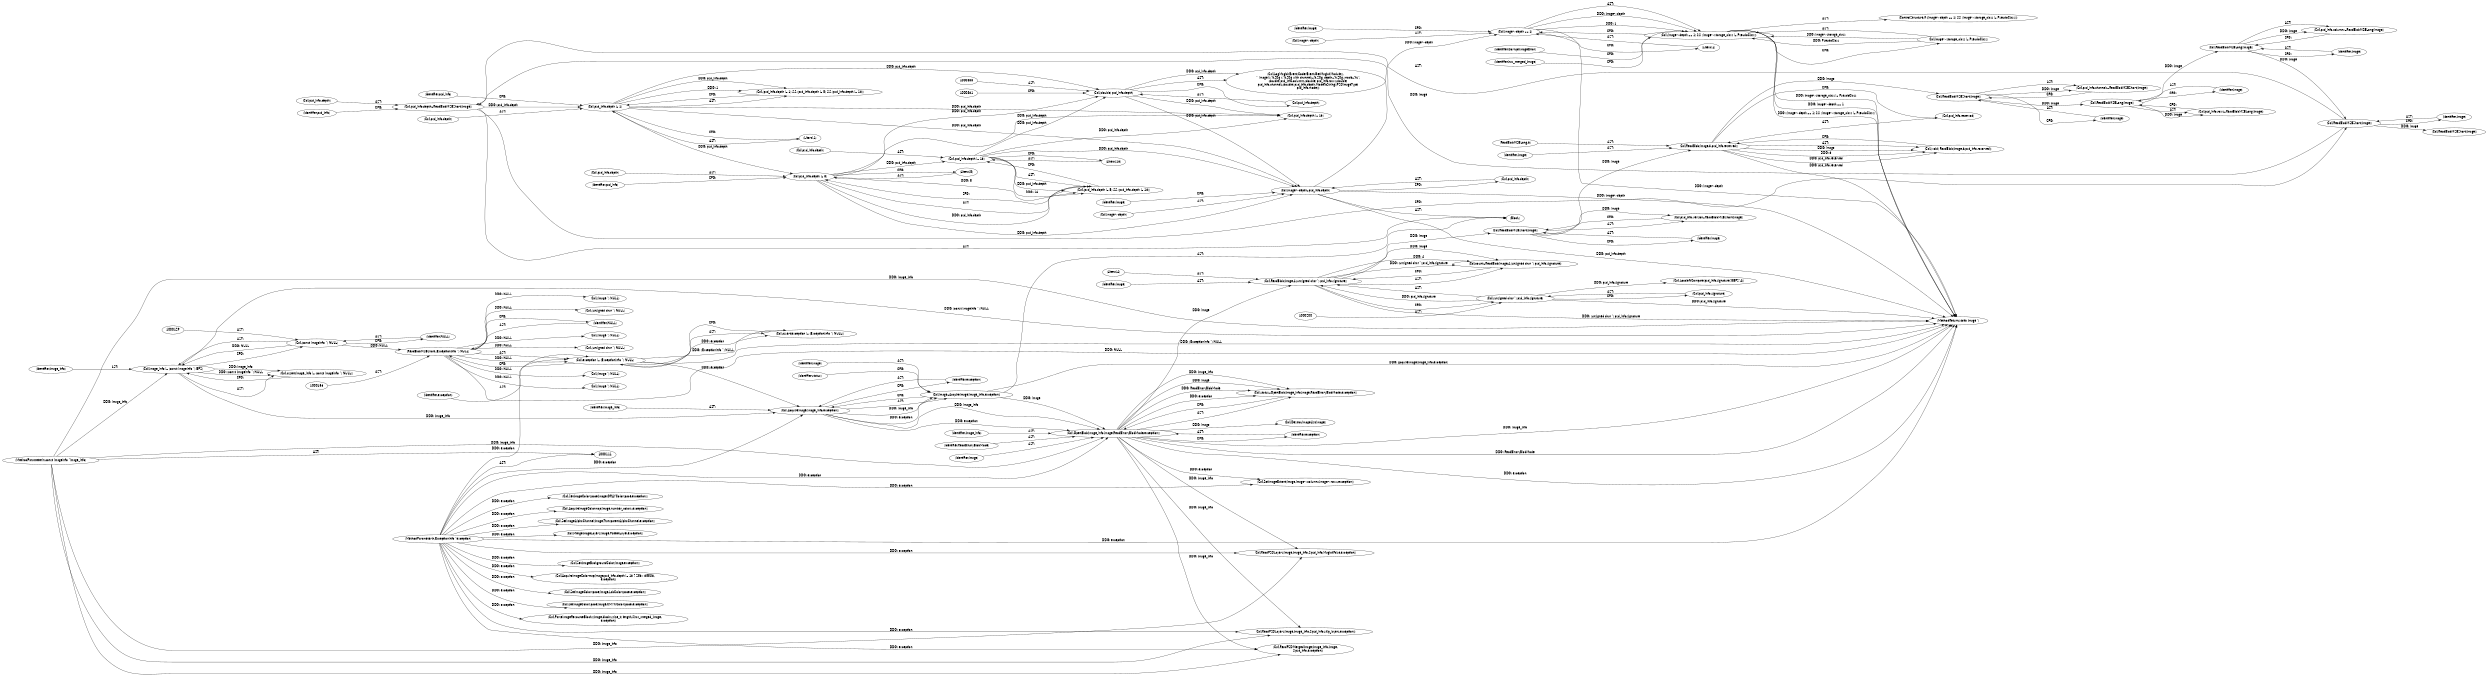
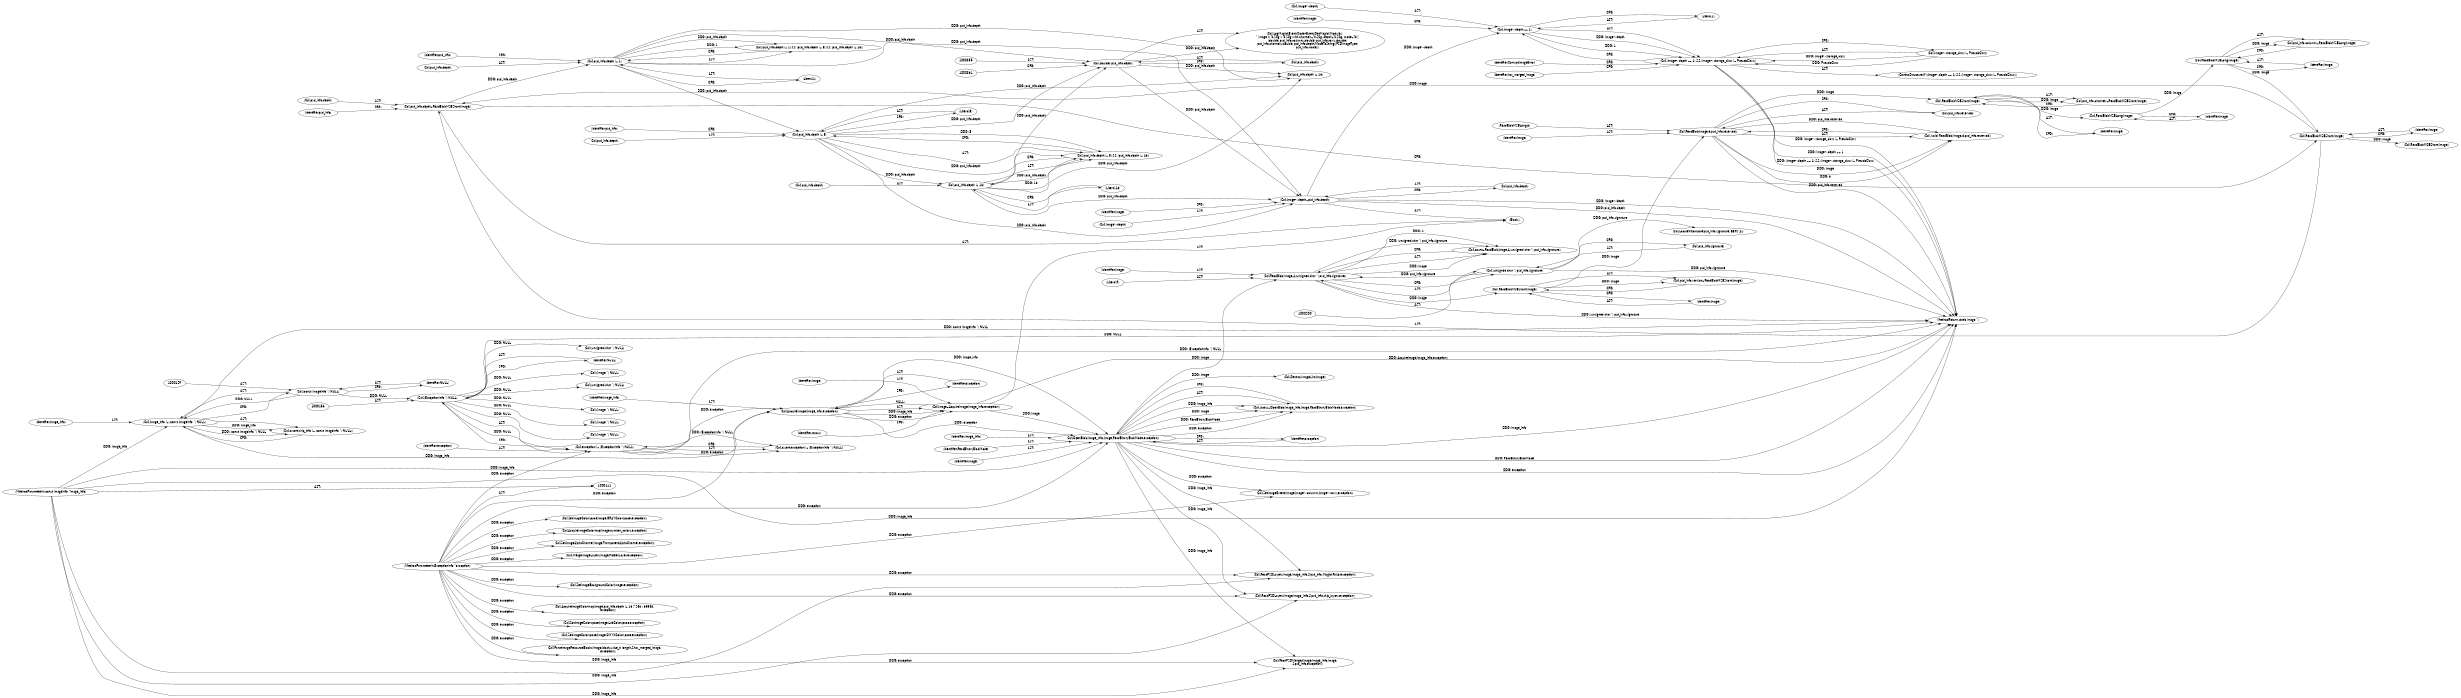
node "(Call,psd_info.rows=ReadBlobMSBLong(image))": removed
edge "(Call,image->depth == 1)" -> "(MethodReturn,static Image *)": removed, label "DDG: image->depth"
node "(Literal,4)": label "(Literal,4)" -> "(Literal,9)"
node "(ReadBlobMSBShort,(ExceptionInfo *) NULL)": label "(ReadBlobMSBShort,(ExceptionInfo *) NULL)" -> "(Call,(ExceptionInfo *) NULL)"
node "(Call,image_info != (const ImageInfo *) BPS)": label "(Call,image_info != (const ImageInfo *) BPS)" -> "(Call,image_info != (const ImageInfo *) NULL)"
node "(Call,assert(image_info != (const ImageInfo *) NULL))": label "(Call,assert(image_info != (const ImageInfo *) NULL))" -> "(Call,assert(skip_info != (const ImageInfo *) NULL))"
edge "(Call,image=AcquireImage(image_info,exception))" -> "(Call,AcquireImage(image_info,exception))": label "CFG: " -> "NULL: "
edge "(MethodParameterIn,ExceptionInfo *exception)" -> "(MethodReturn,static Image *)": removed, label "DDG: exception"
